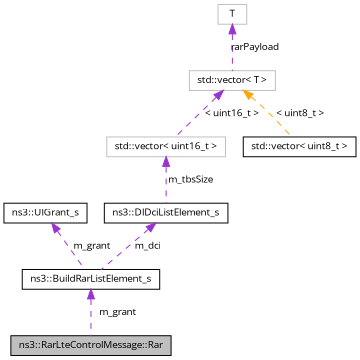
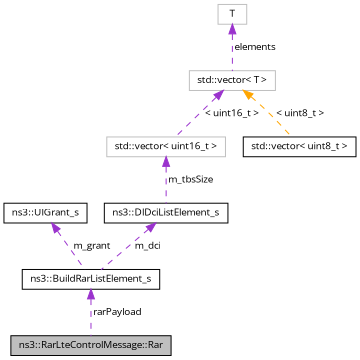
edge "std::vector< T >" -> "T": label " rarPayload" -> " elements"
edge "ns3::RarLteControlMessage::Rar" -> "ns3::BuildRarListElement_s": label " m_grant" -> " rarPayload"
